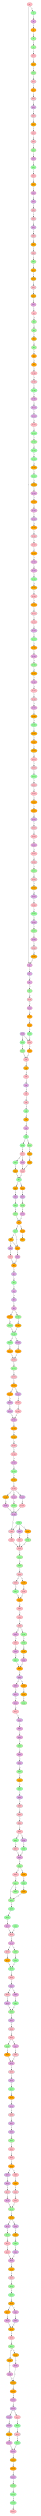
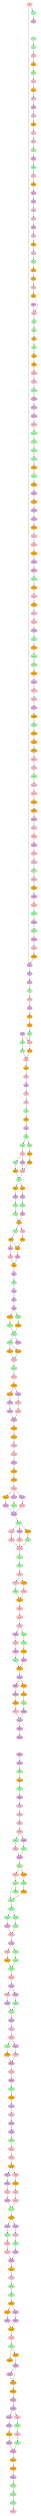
node "S5": removed
edge "S79" -> "S82": now "S79" -> "S85"
node "S183": fillcolor plum -> palegreen
node "S78": fillcolor orange -> lightpink
edge "S77" -> "S83": now "S81" -> "S83"
edge "S110" -> "S113": now "S109" -> "S113"
node "S144": fillcolor palegreen -> orange
edge "S158" -> "S164": now "S158" -> "S160"
node "S214": fillcolor plum -> orange
node "S218": added
node "S226": removed
node "S270": added
node "S320": fillcolor orange -> lightpink
edge "S338" -> "S340": now "S341" -> "S340"
